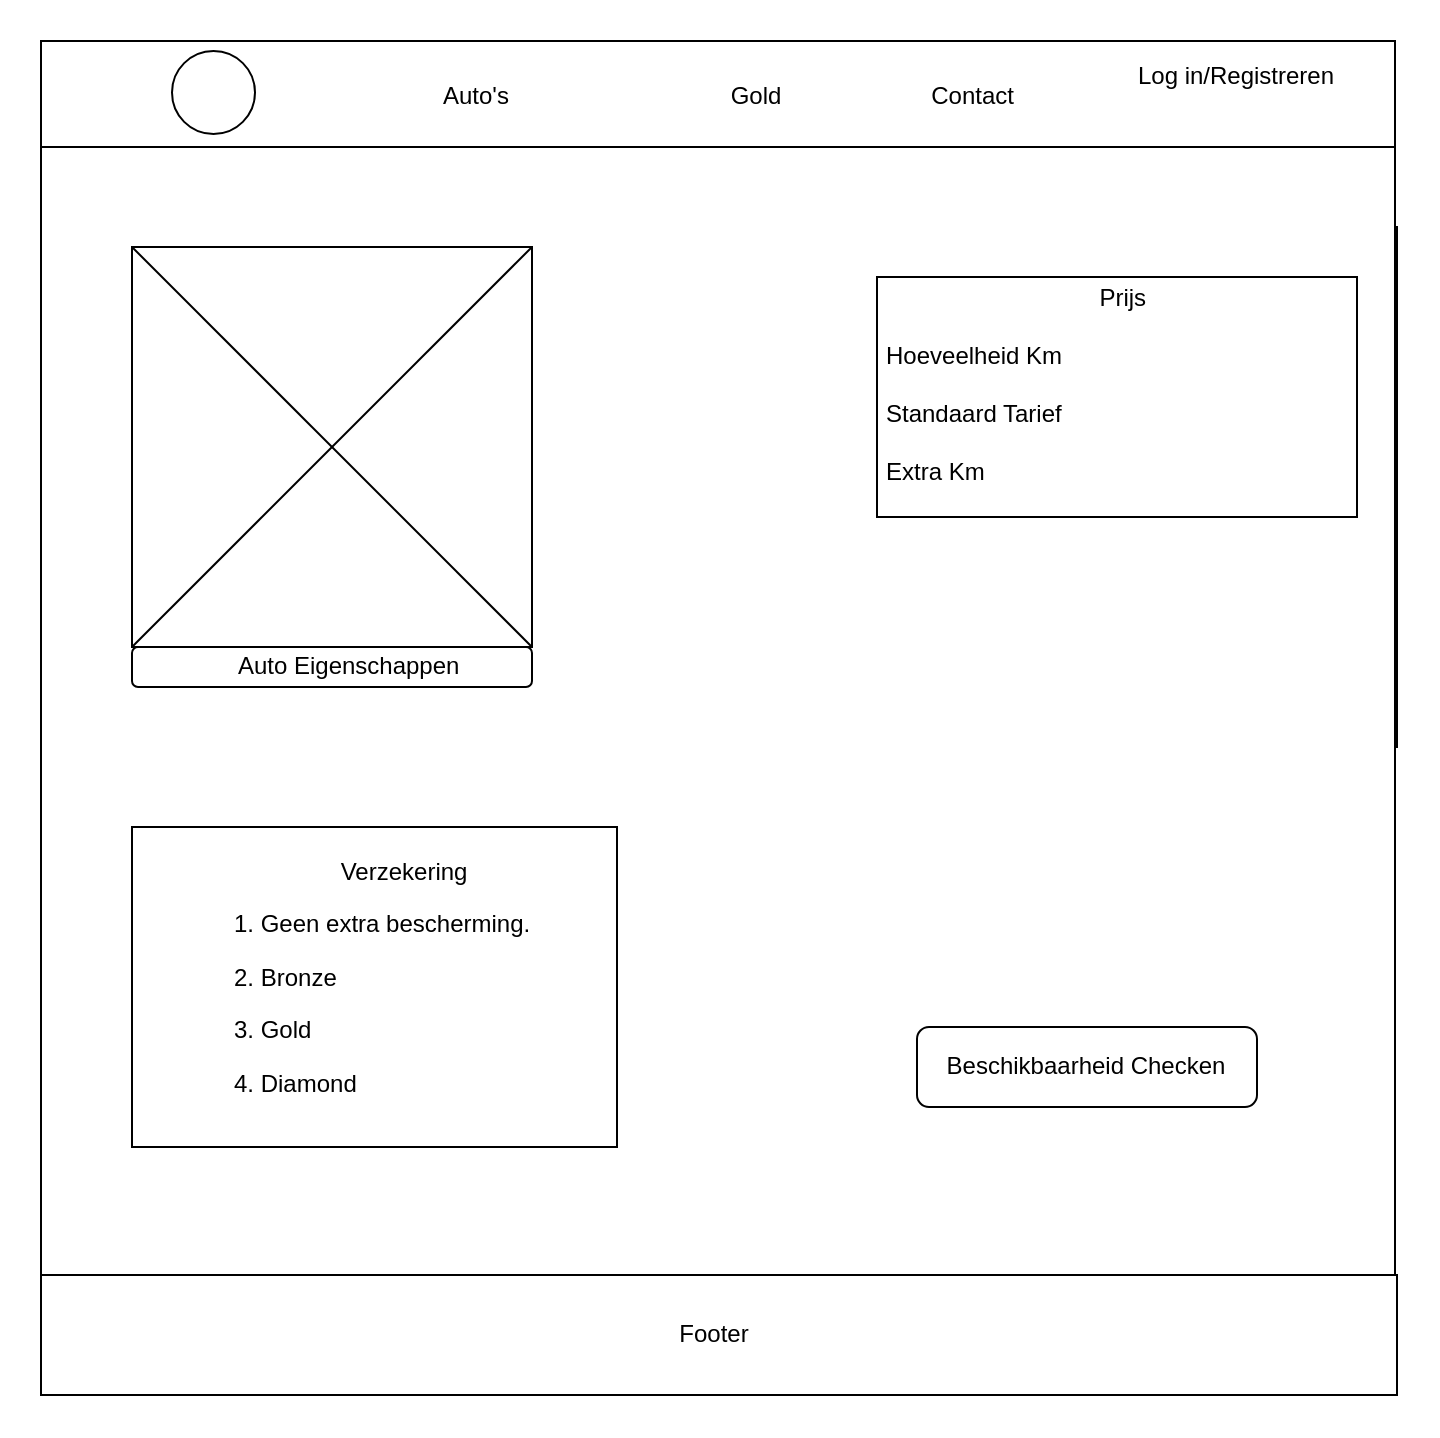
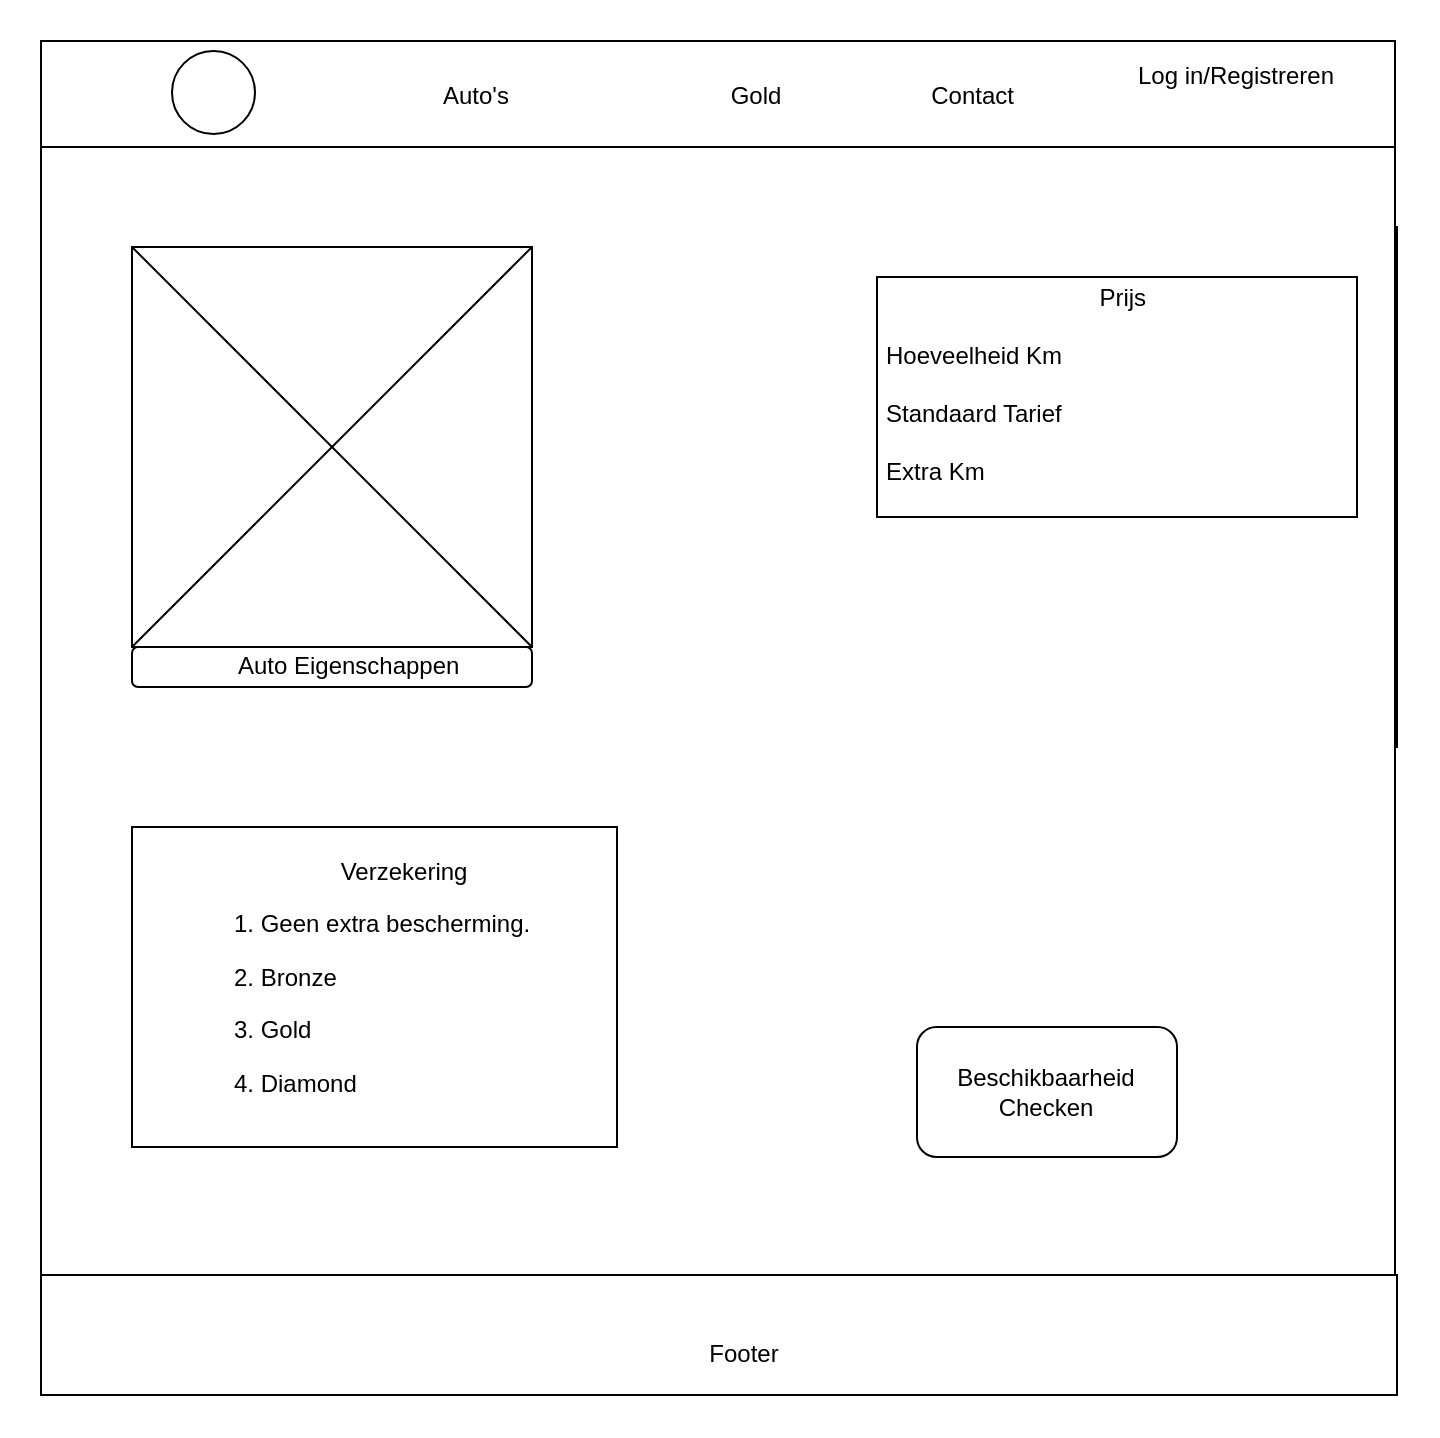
node "Beschikbaarheid Checken": size 340x80 -> 260x130
node "Footer": moved (715, 1335) -> (745, 1355)
